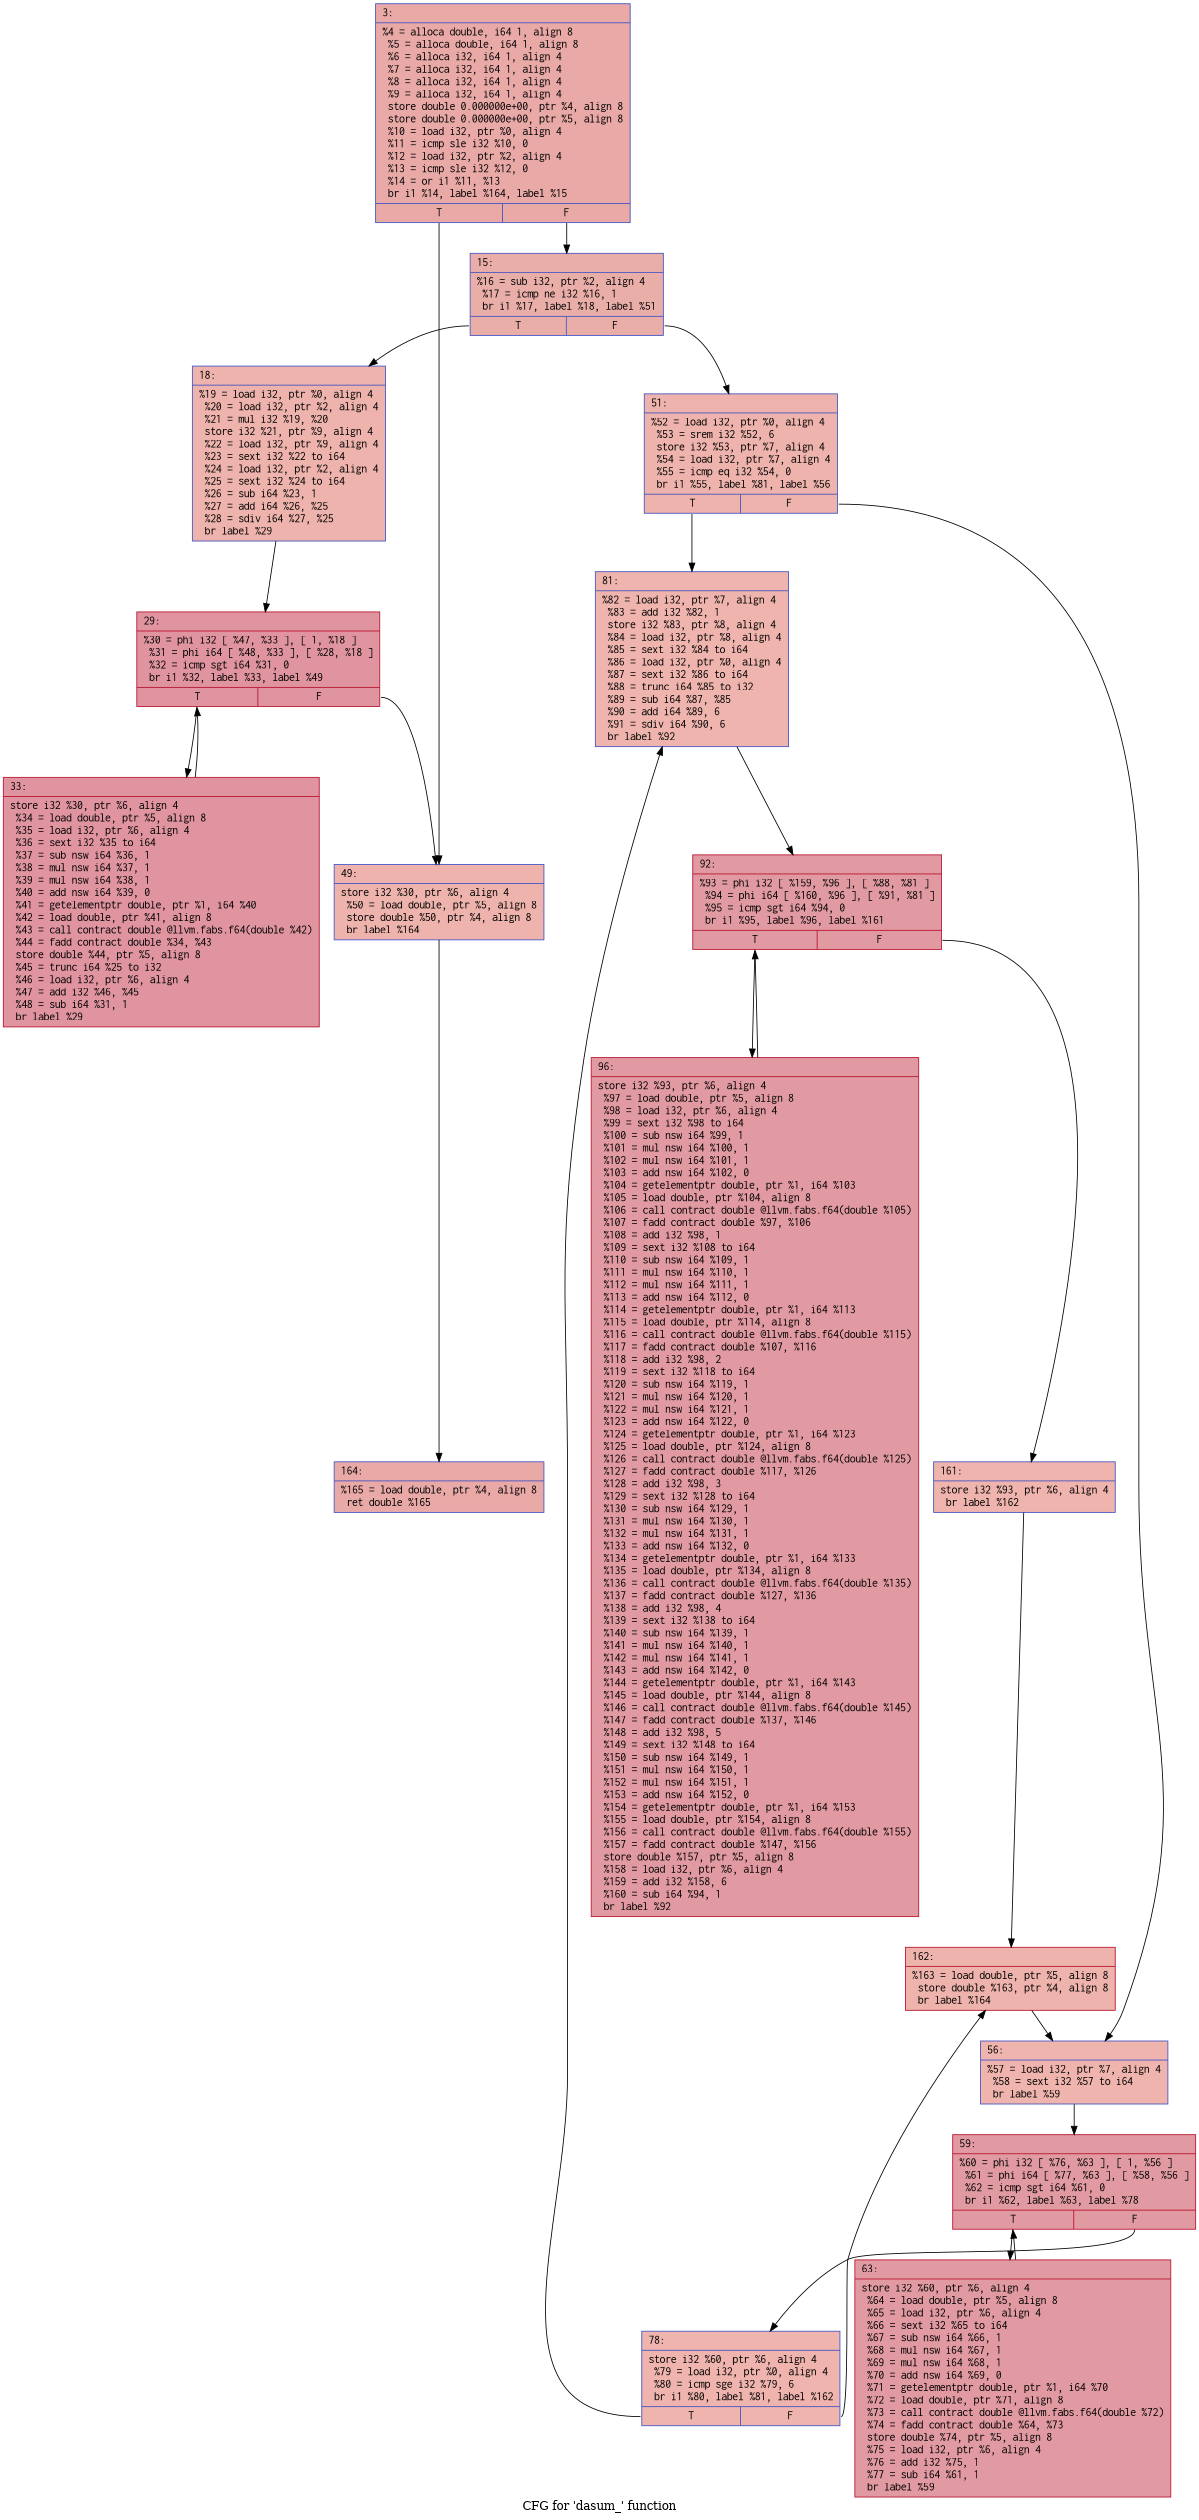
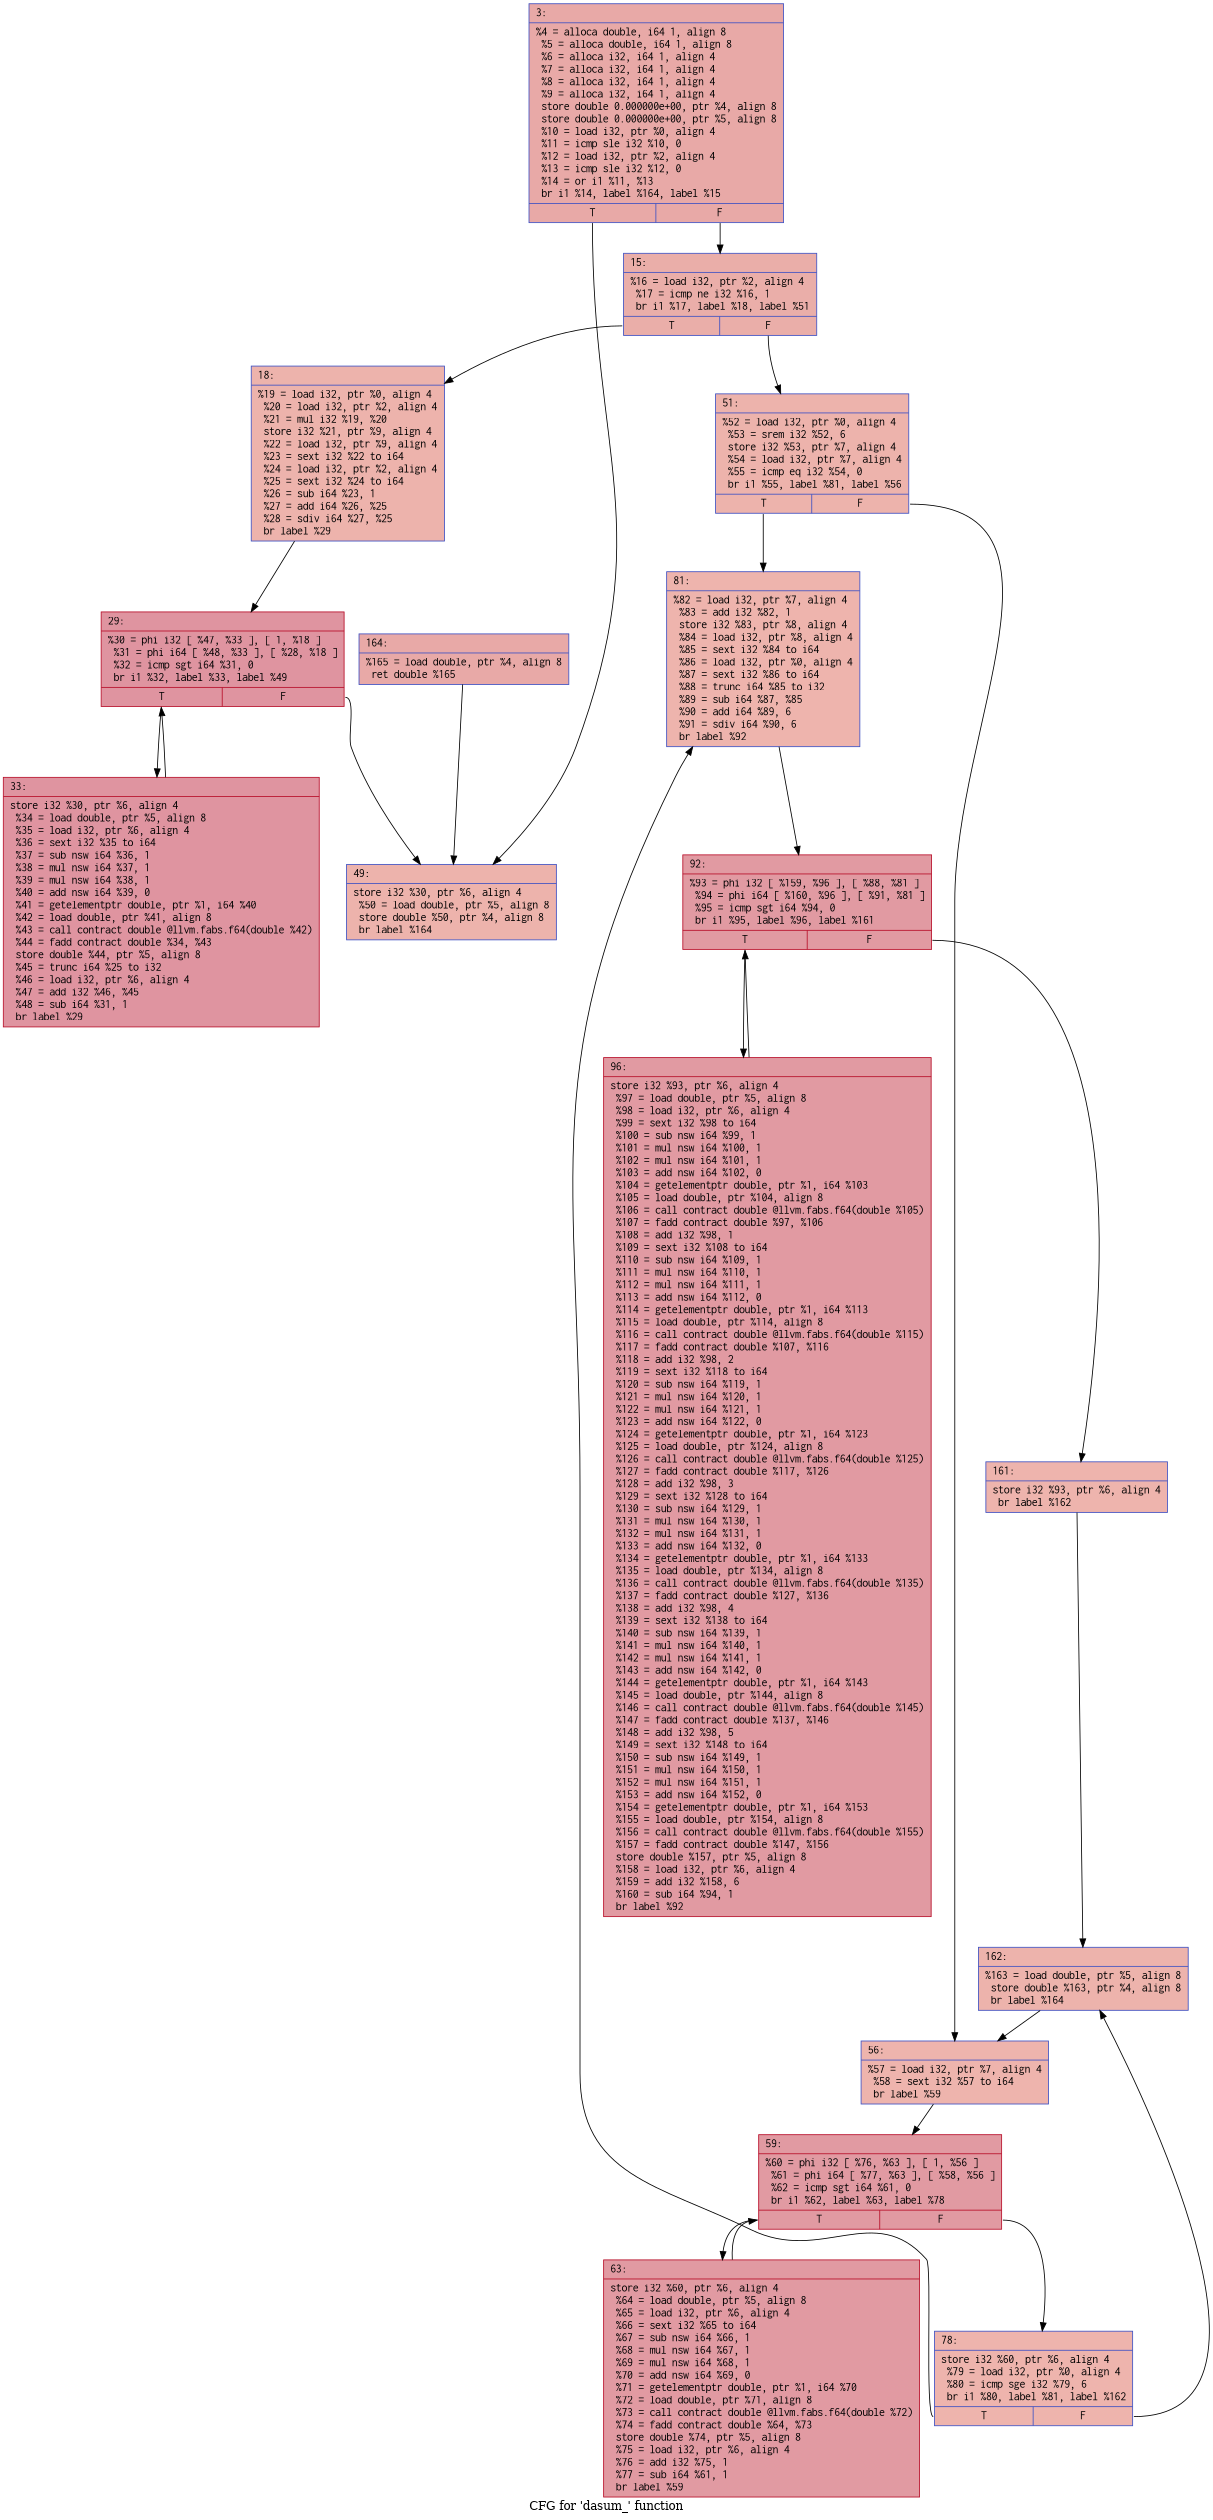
node "15:": text "%16 = sub i32, ptr %2, align 4" -> "%16 = load i32, ptr %2, align 4"
edge "49:" -> "164:": reversed
node "162:": color #b70d28ff -> #3d50c3ff
